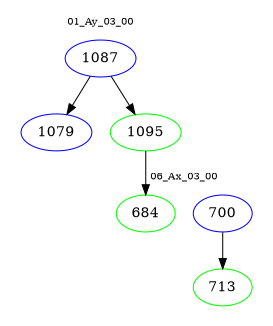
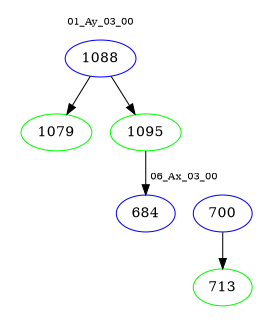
node "1087": label "1087" -> "1088"
node "1079": color blue -> green
node "684": color green -> blue
